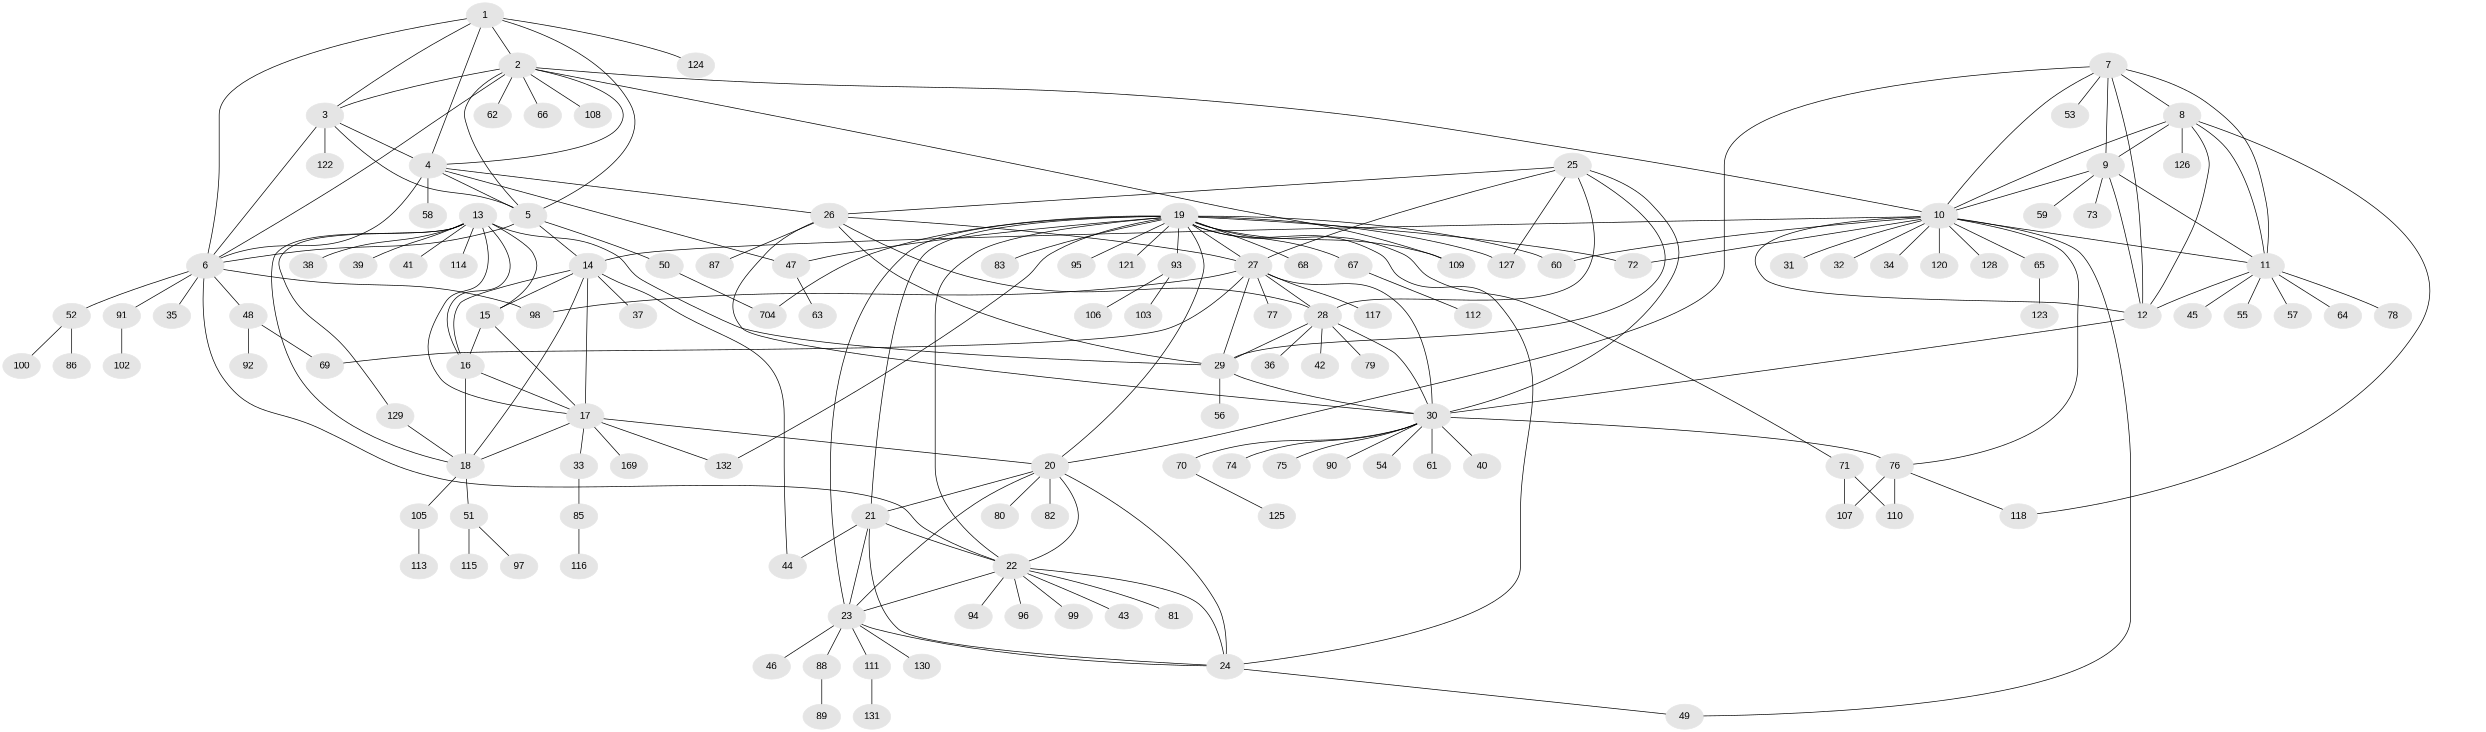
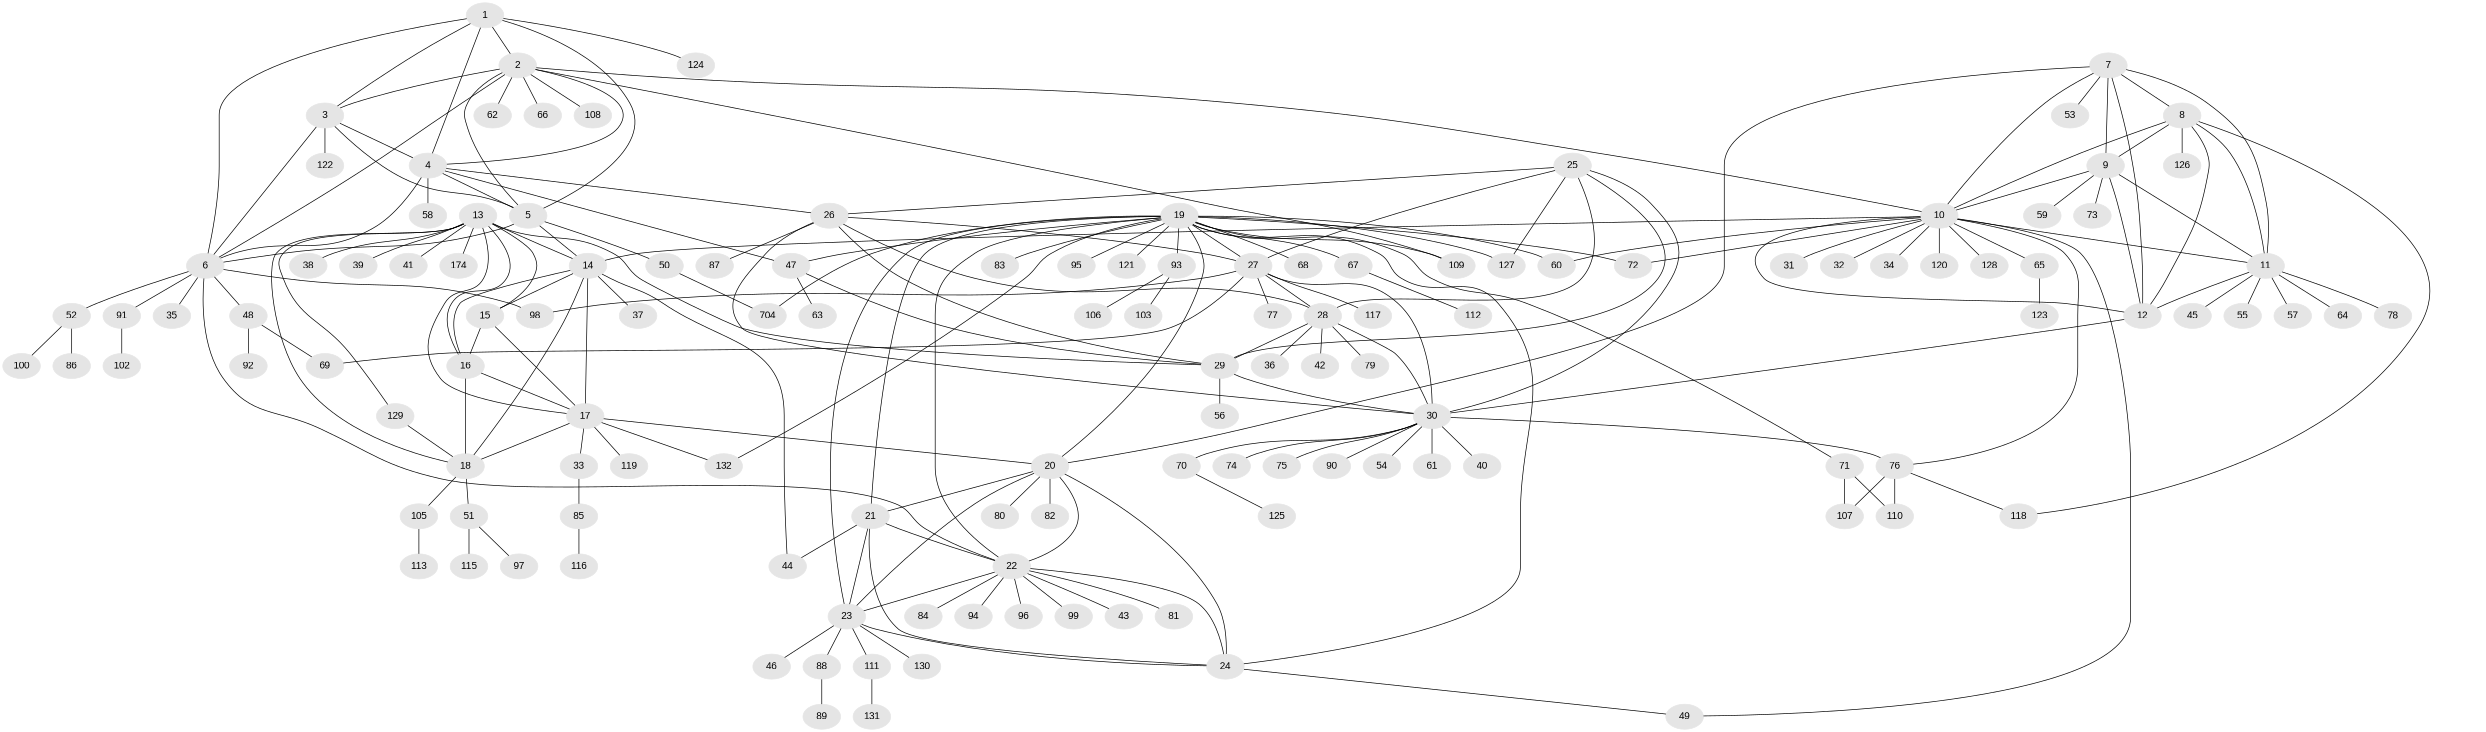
edge "13" -- "14": added
node "114": label "114" -> "174"
edge "27" -- "29": now "47" -- "29"
node "169": label "169" -> "119"
node "84": added
